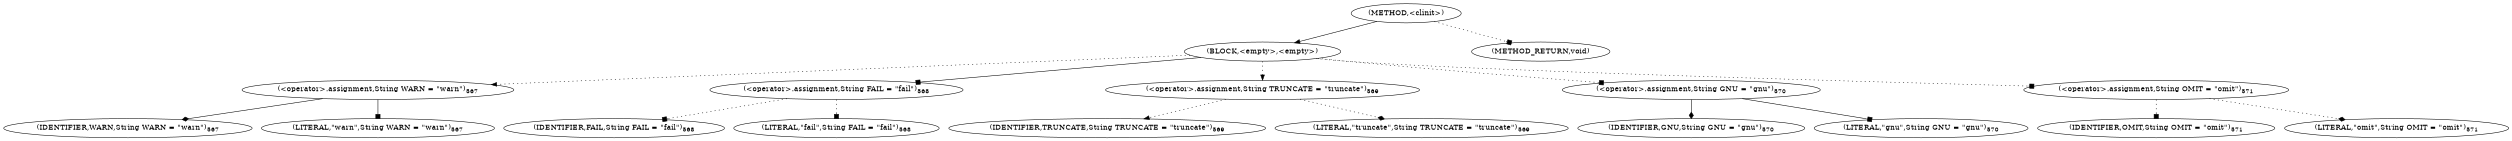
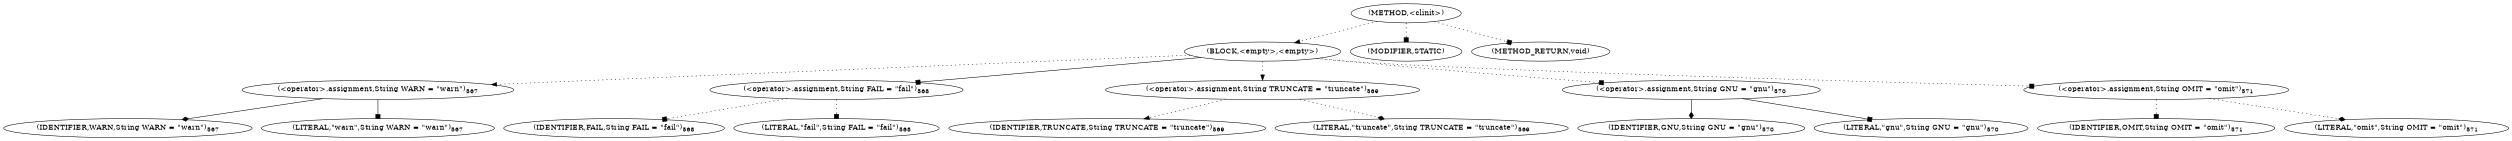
edge "(METHOD,<clinit>)" -> "(BLOCK,<empty>,<empty>)": style solid -> dotted
node "(MODIFIER,STATIC)": added
